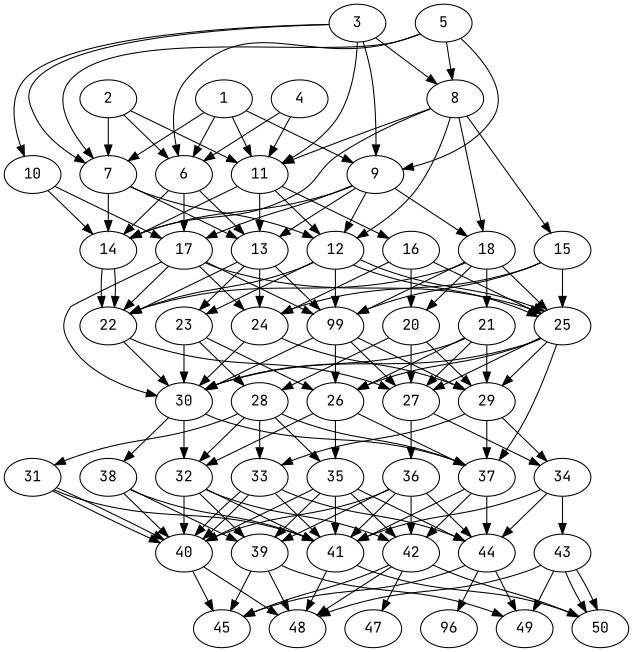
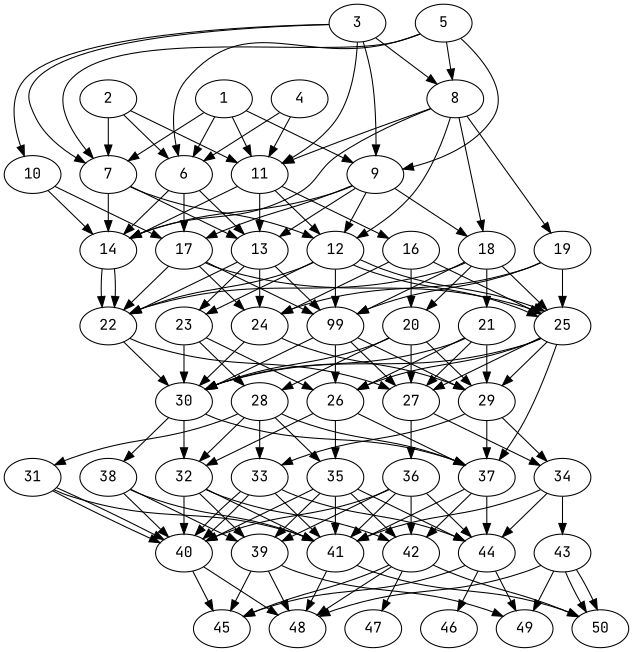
node "15": label "15" -> "19"
edge "17" -> "30": now "20" -> "30"
node "96": label "96" -> "46"
